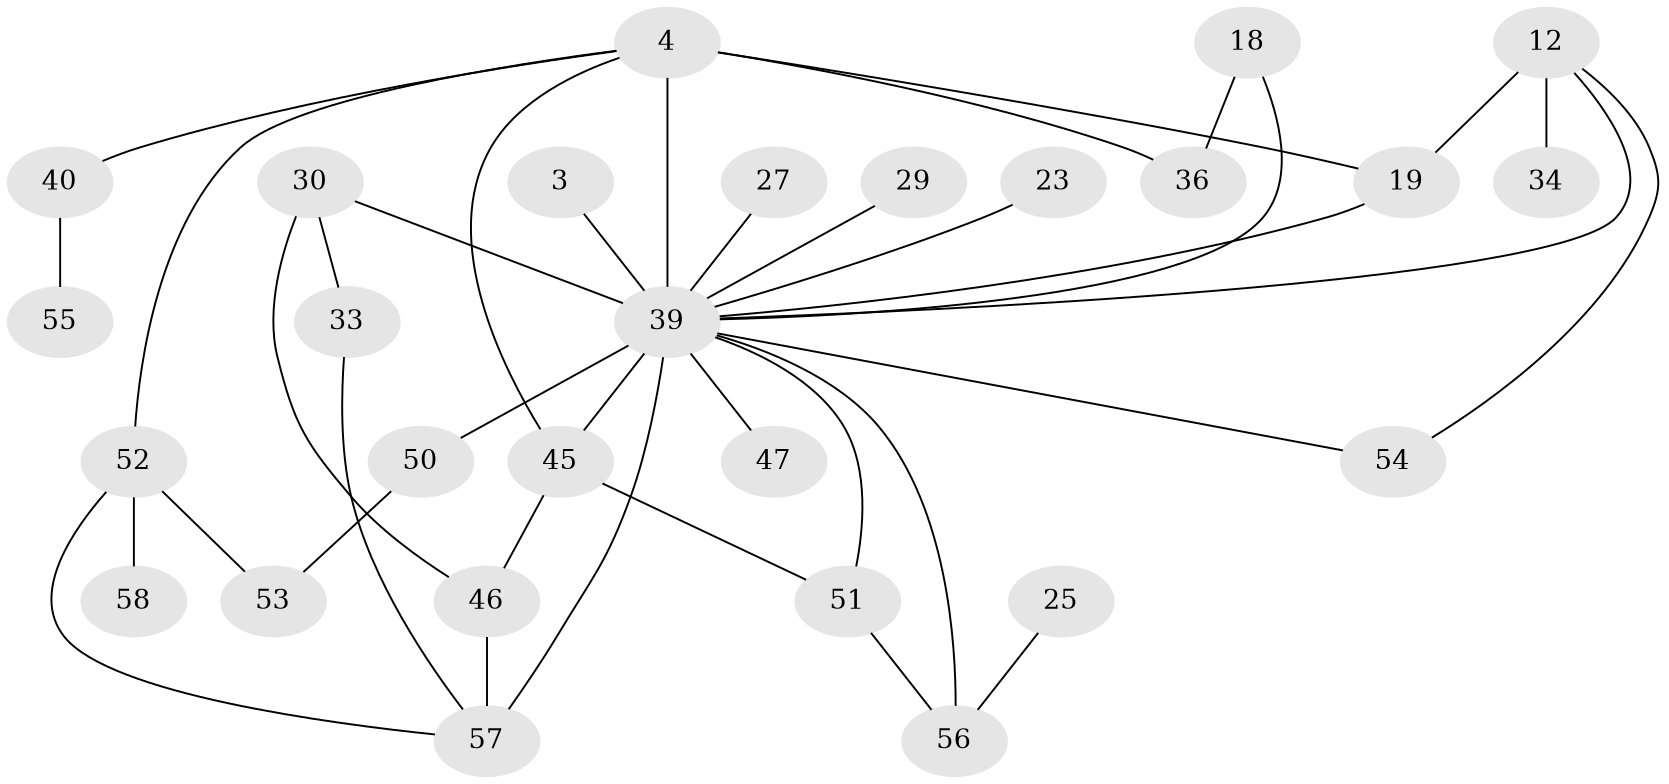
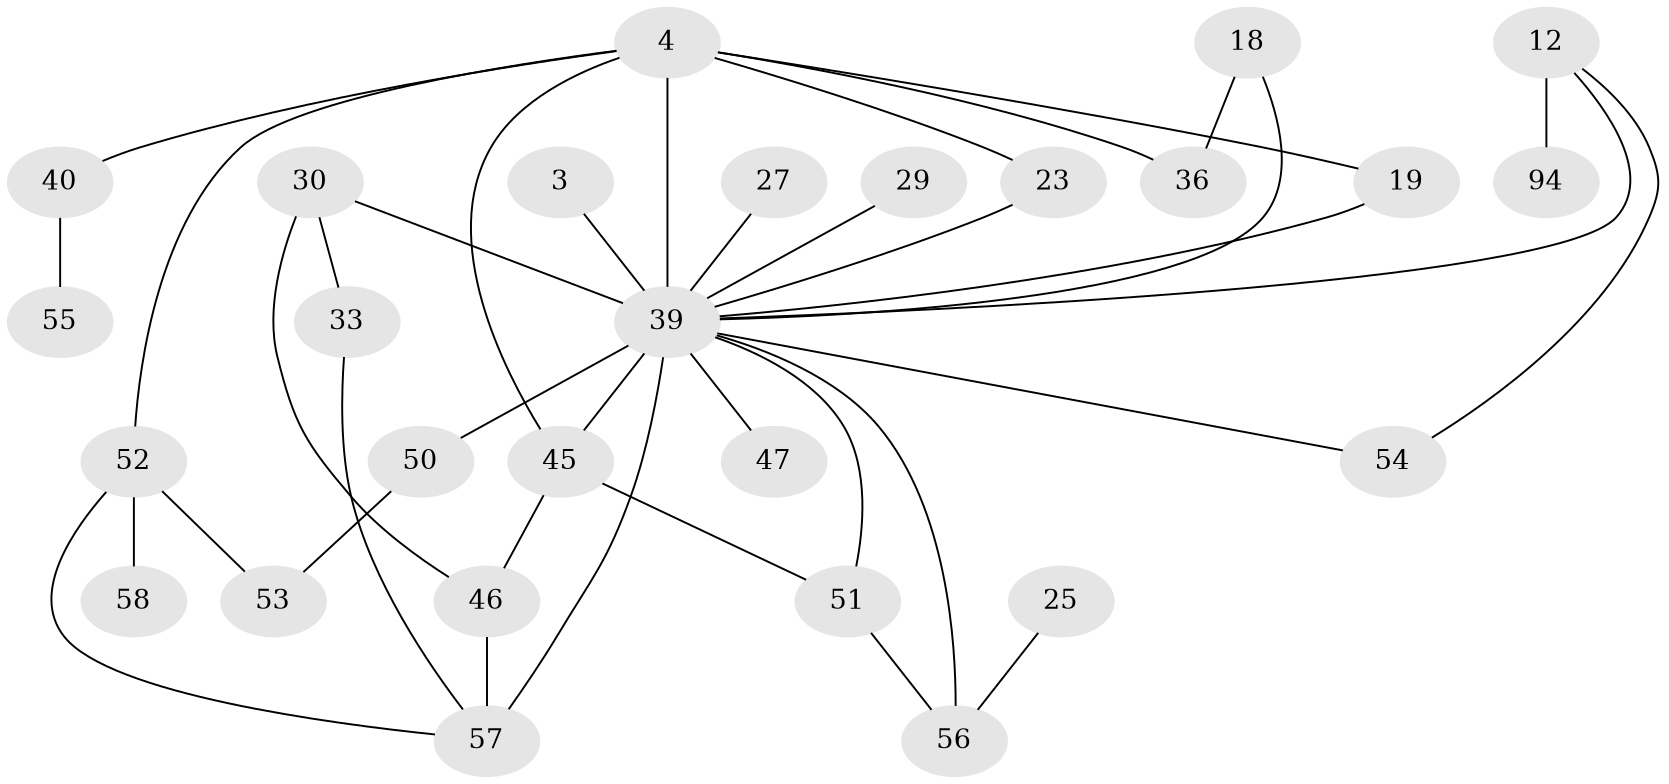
edge "4" -- "23": added
edge "12" -- "19": removed
node "34": label "34" -> "94"
